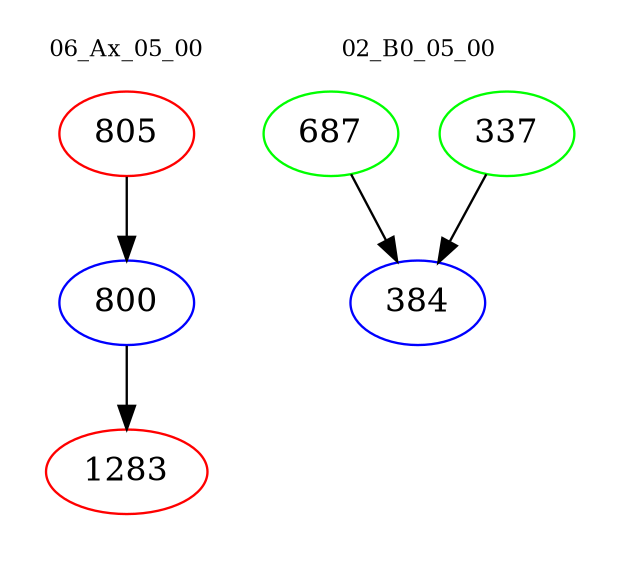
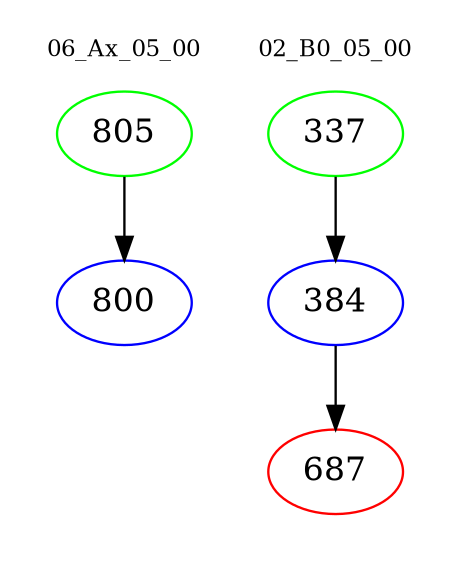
node "805": color red -> green
node "687": color green -> red
edge "687" -> "384": reversed
node "1283": removed
